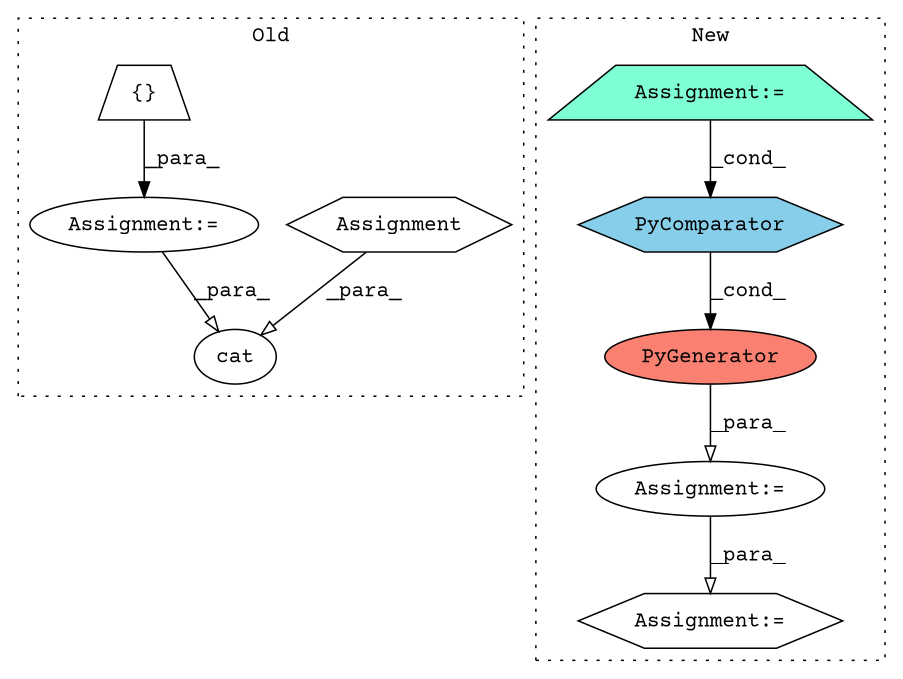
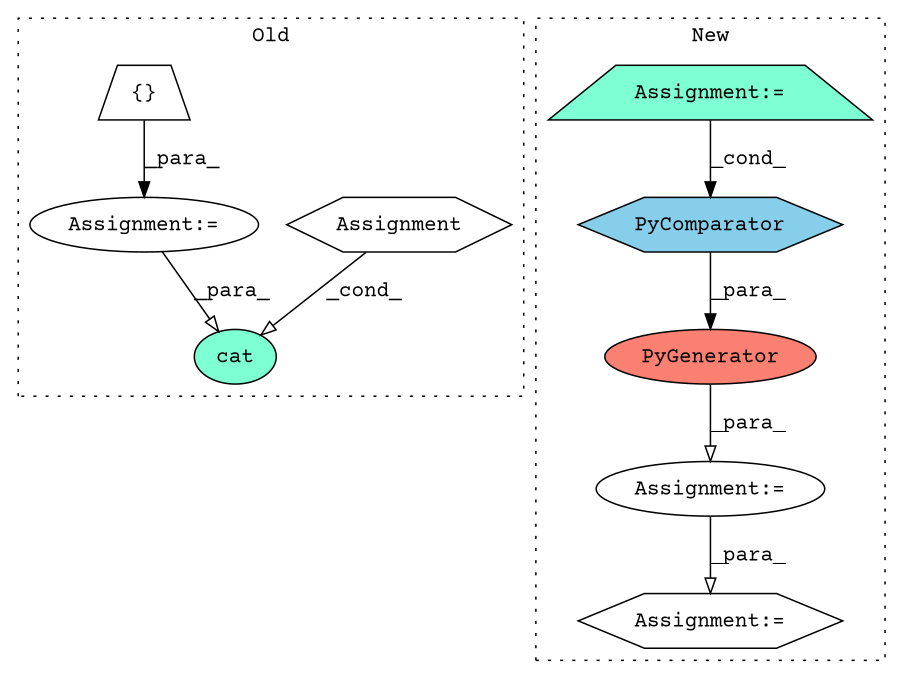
edge "Assignment" -> "cat": label "_para_" -> "_cond_"
edge "PyComparator" -> "PyGenerator": label "_cond_" -> "_para_"
node "cat": fillcolor white -> aquamarine
